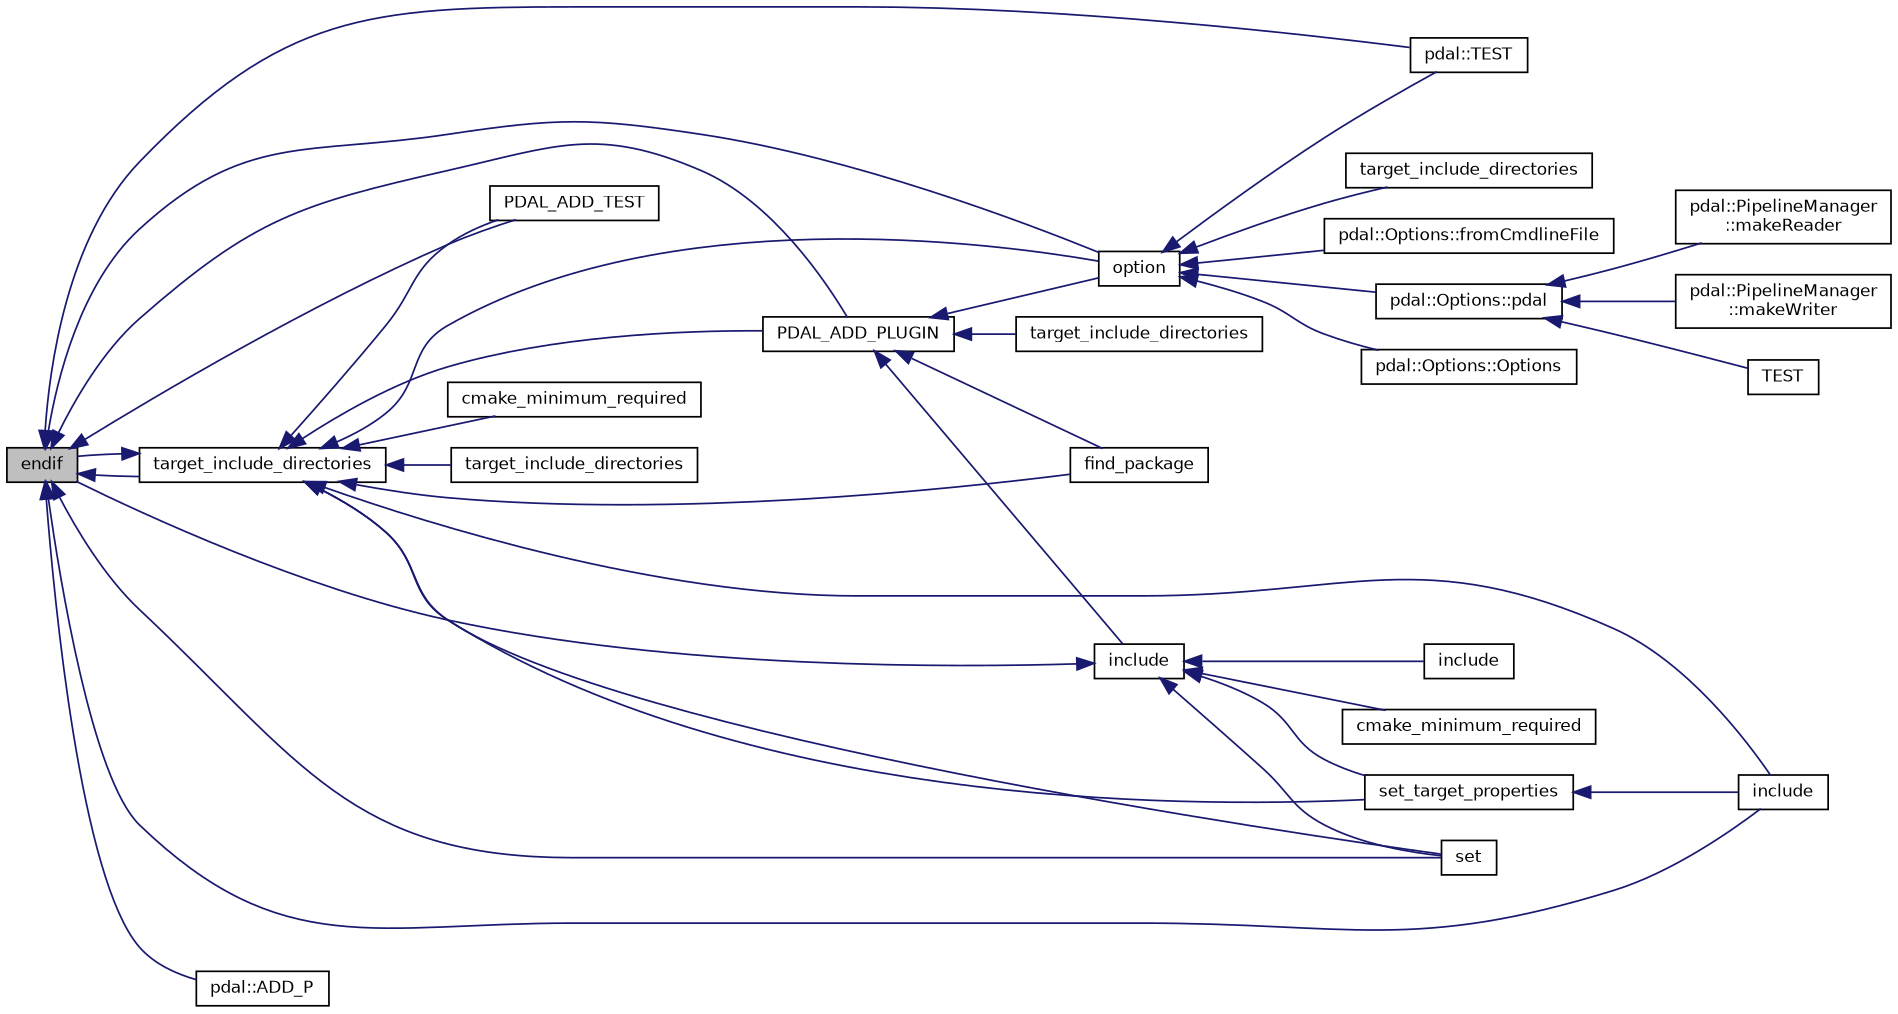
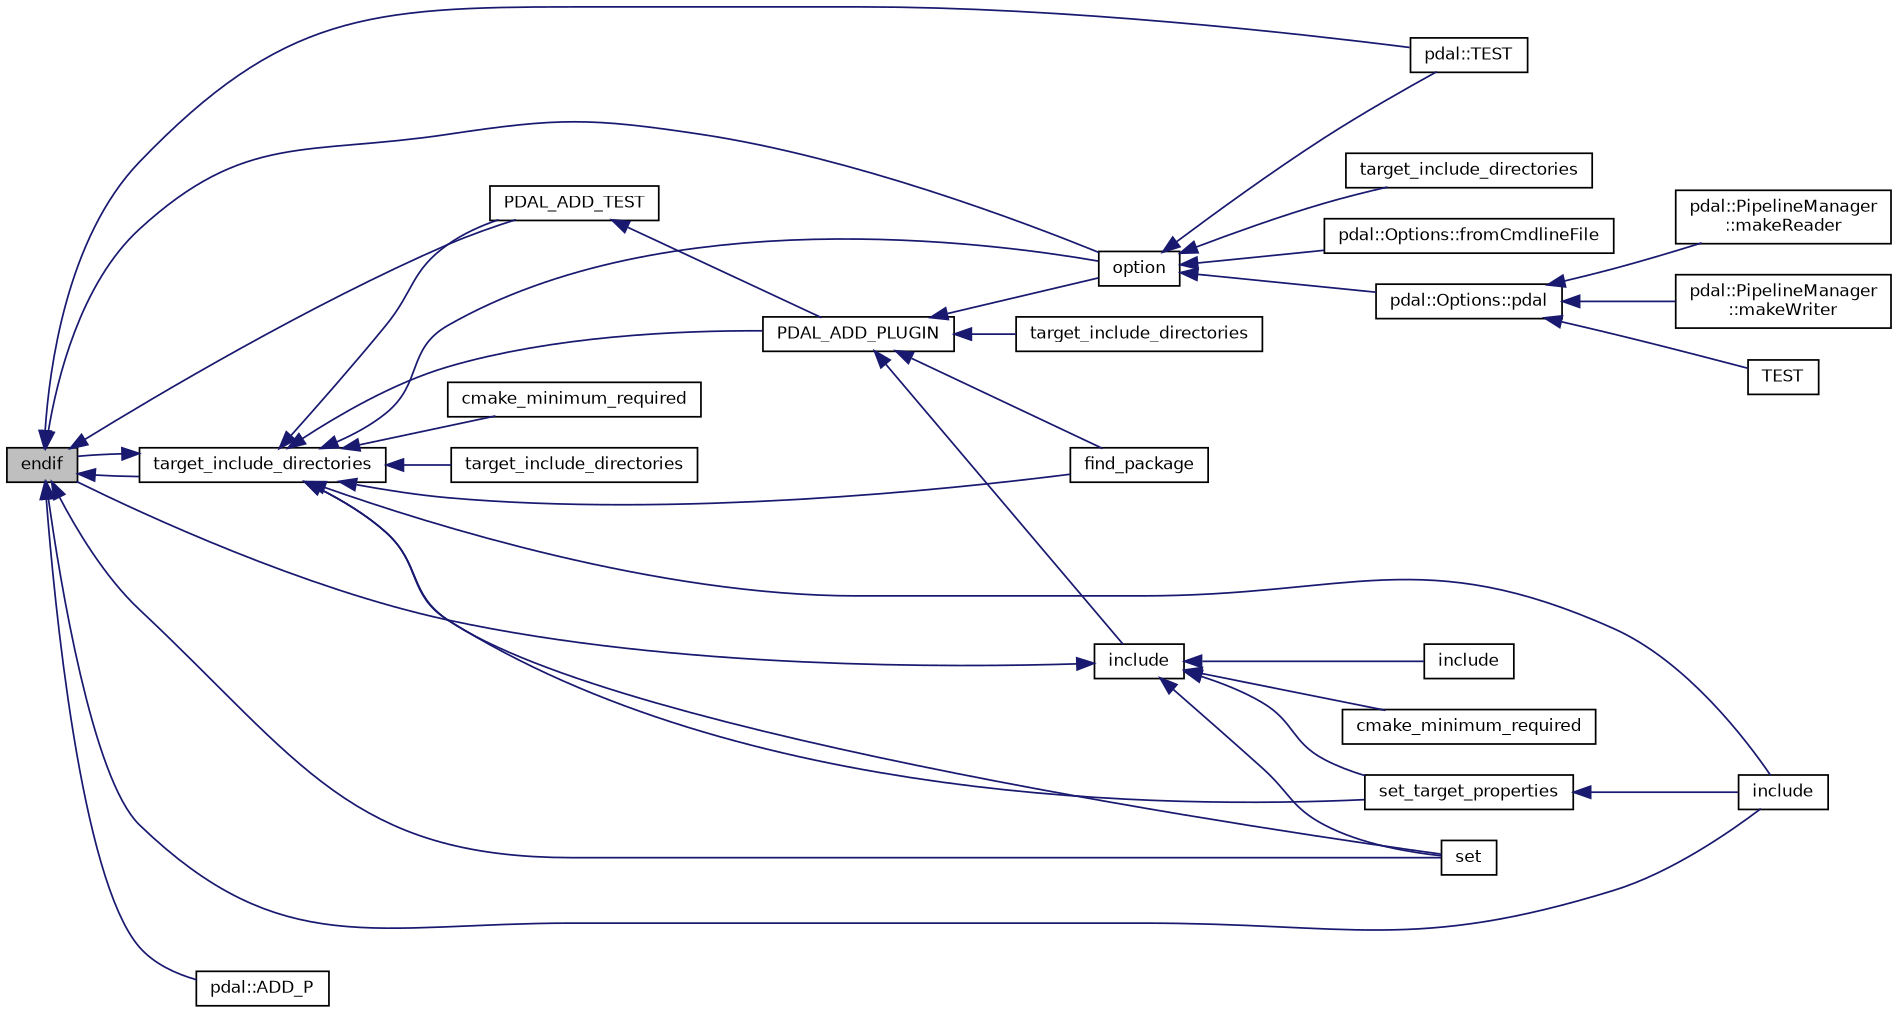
edge "PDAL_ADD_PLUGIN" -> "endif": now "PDAL_ADD_PLUGIN" -> "PDAL_ADD_TEST"
node "pdal::Options::Options": removed
